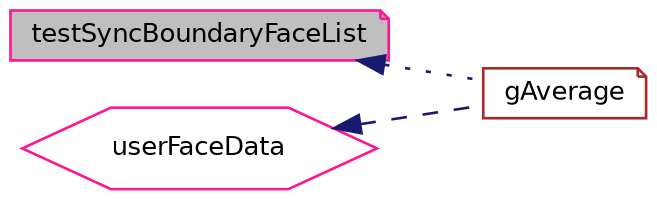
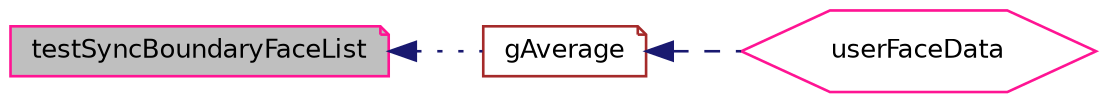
edge "gAverage" -> "userFaceData": reversed
